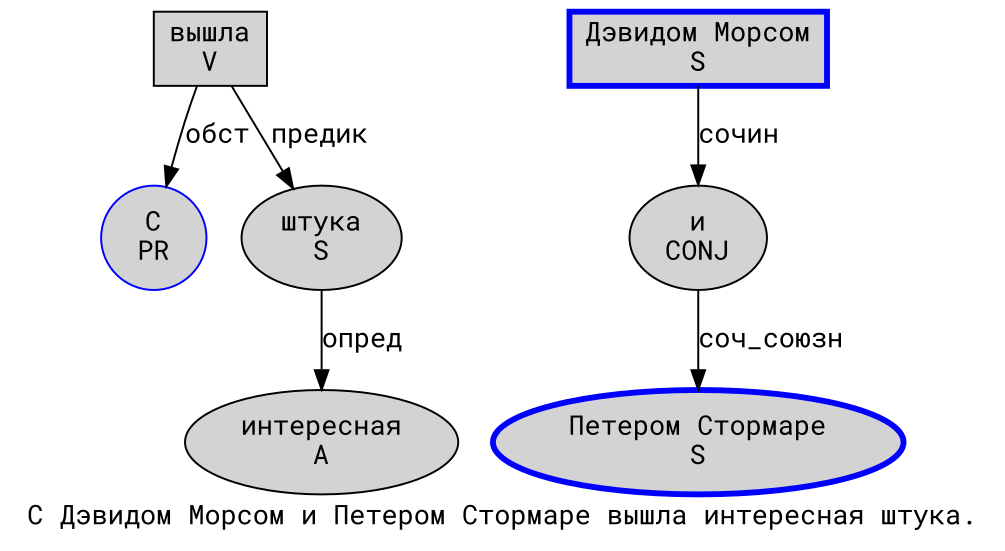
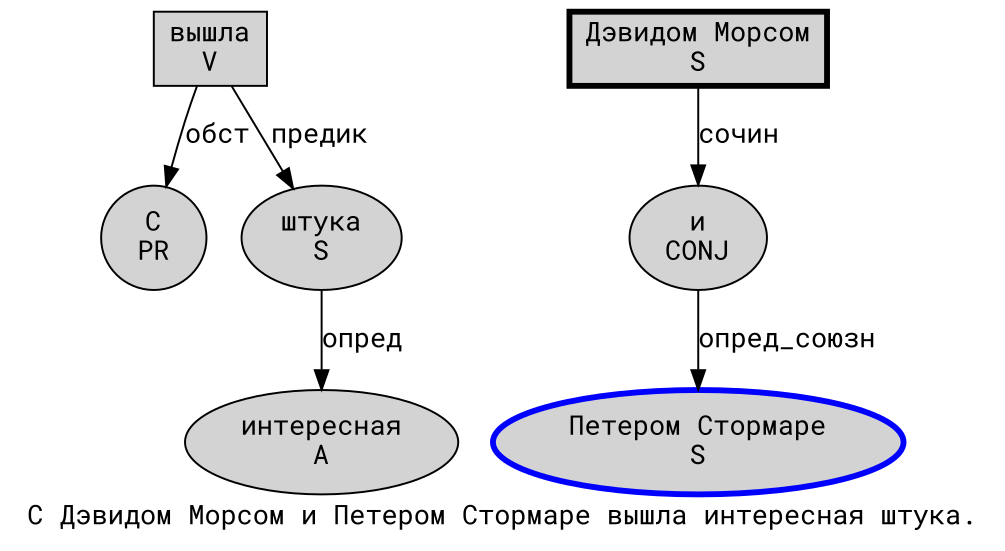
node "Дэвидом Морсом S": color blue -> black
node "С PR": color blue -> black
edge "и CONJ" -> "Петером Стормаре S": label "соч_союзн" -> "опред_союзн"
